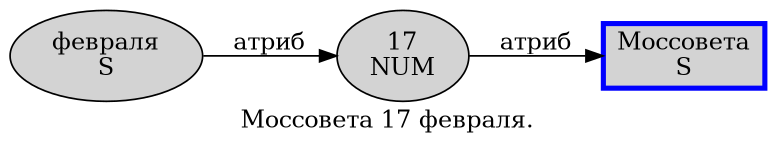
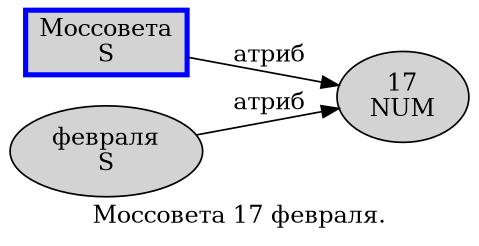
edge "17 NUM" -> "Моссовета S": reversed
